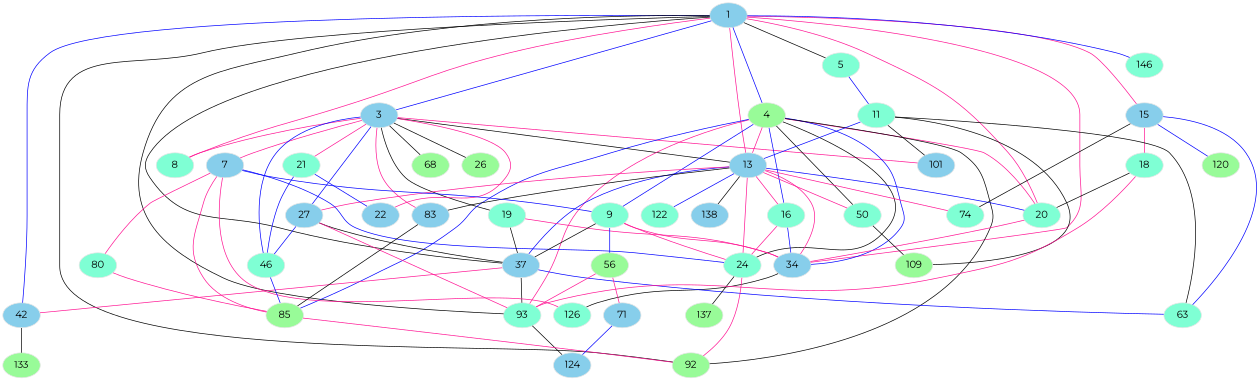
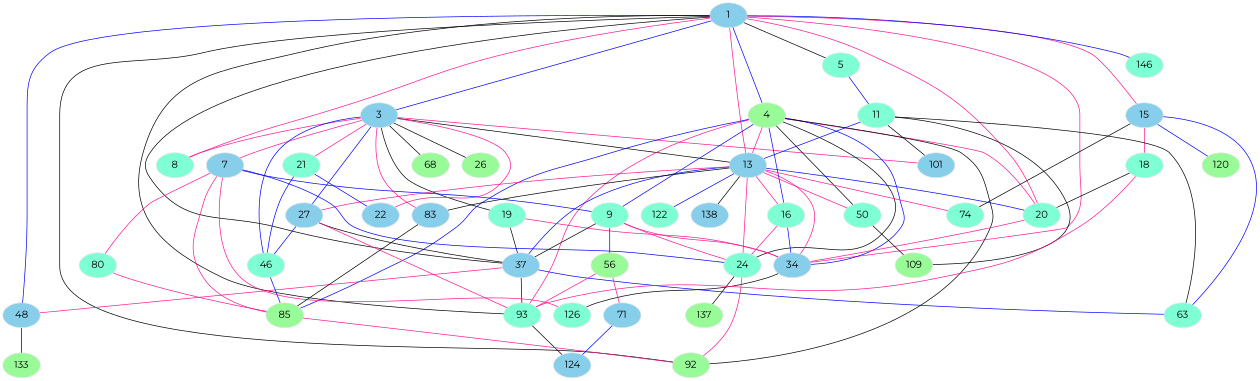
node "42": label "42" -> "48"
